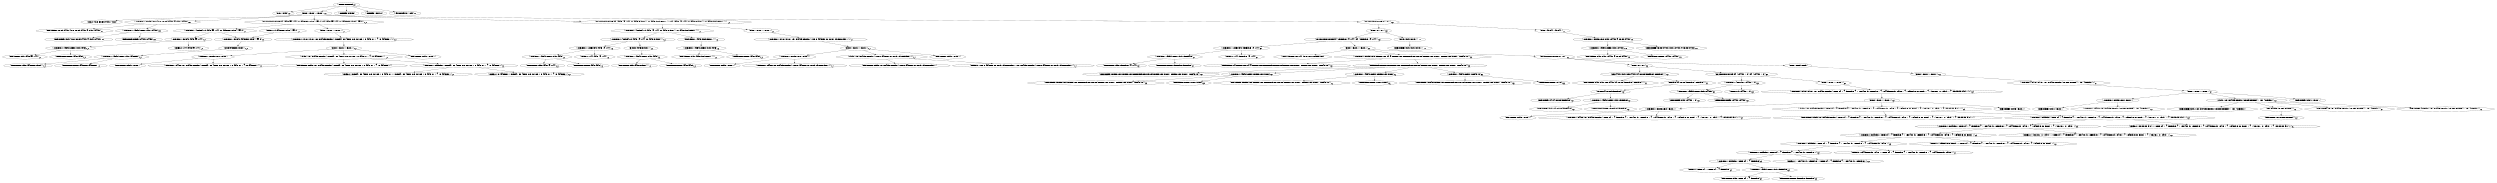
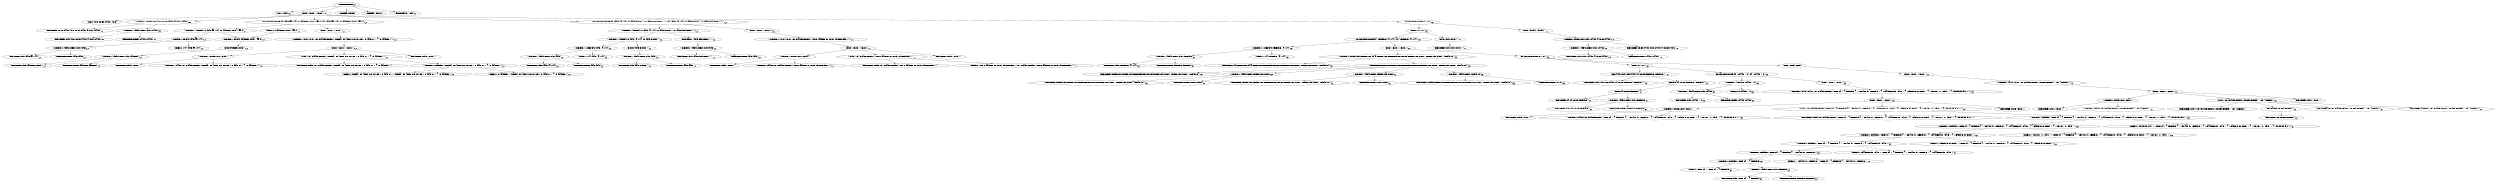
node "(LOCAL,DateFormat df: java.text.DateFormat)": removed
